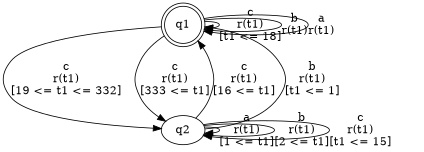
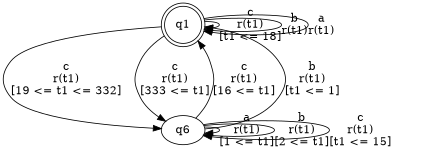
node "q2": label "q2" -> "q6"
